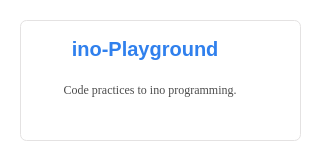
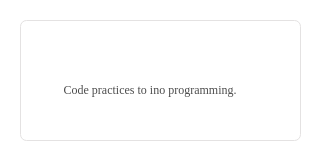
node "ino-Playground": removed
